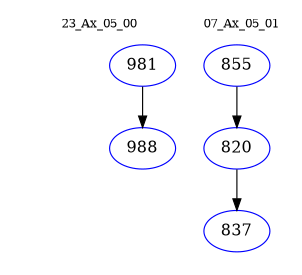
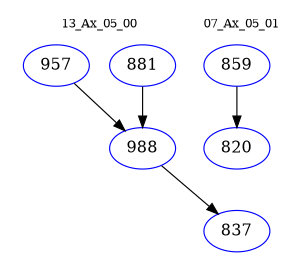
cluster "23_Ax_05_00": label "23_Ax_05_00" -> "13_Ax_05_00"
node "957": added
node "981": label "981" -> "881"
node "855": label "855" -> "859"
edge "820" -> "837": now "988" -> "837"
